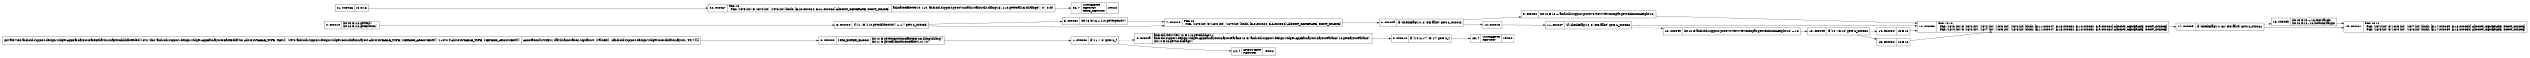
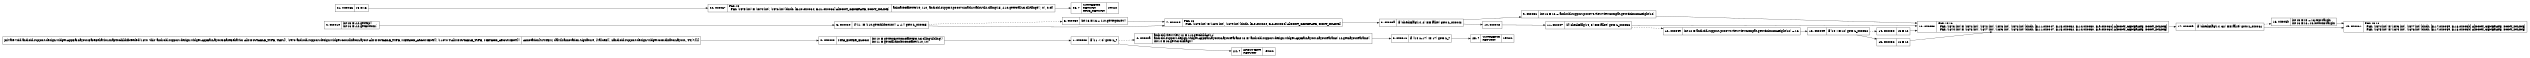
edge "5: 0x002e" -> "6: 0x0030": style solid -> dashed
